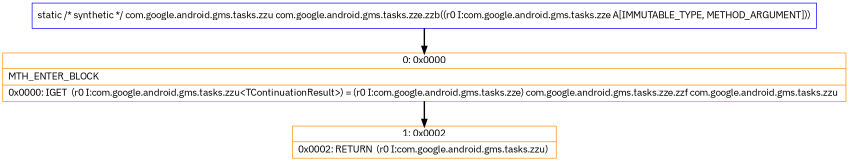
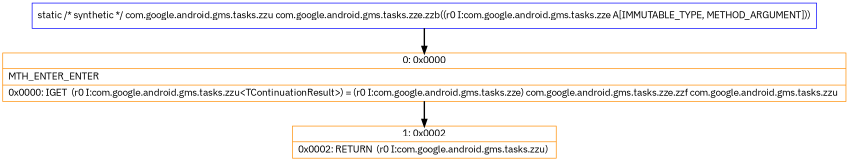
node "0: 0x0000": text "MTH_ENTER_BLOCK" -> "MTH_ENTER_ENTER"
